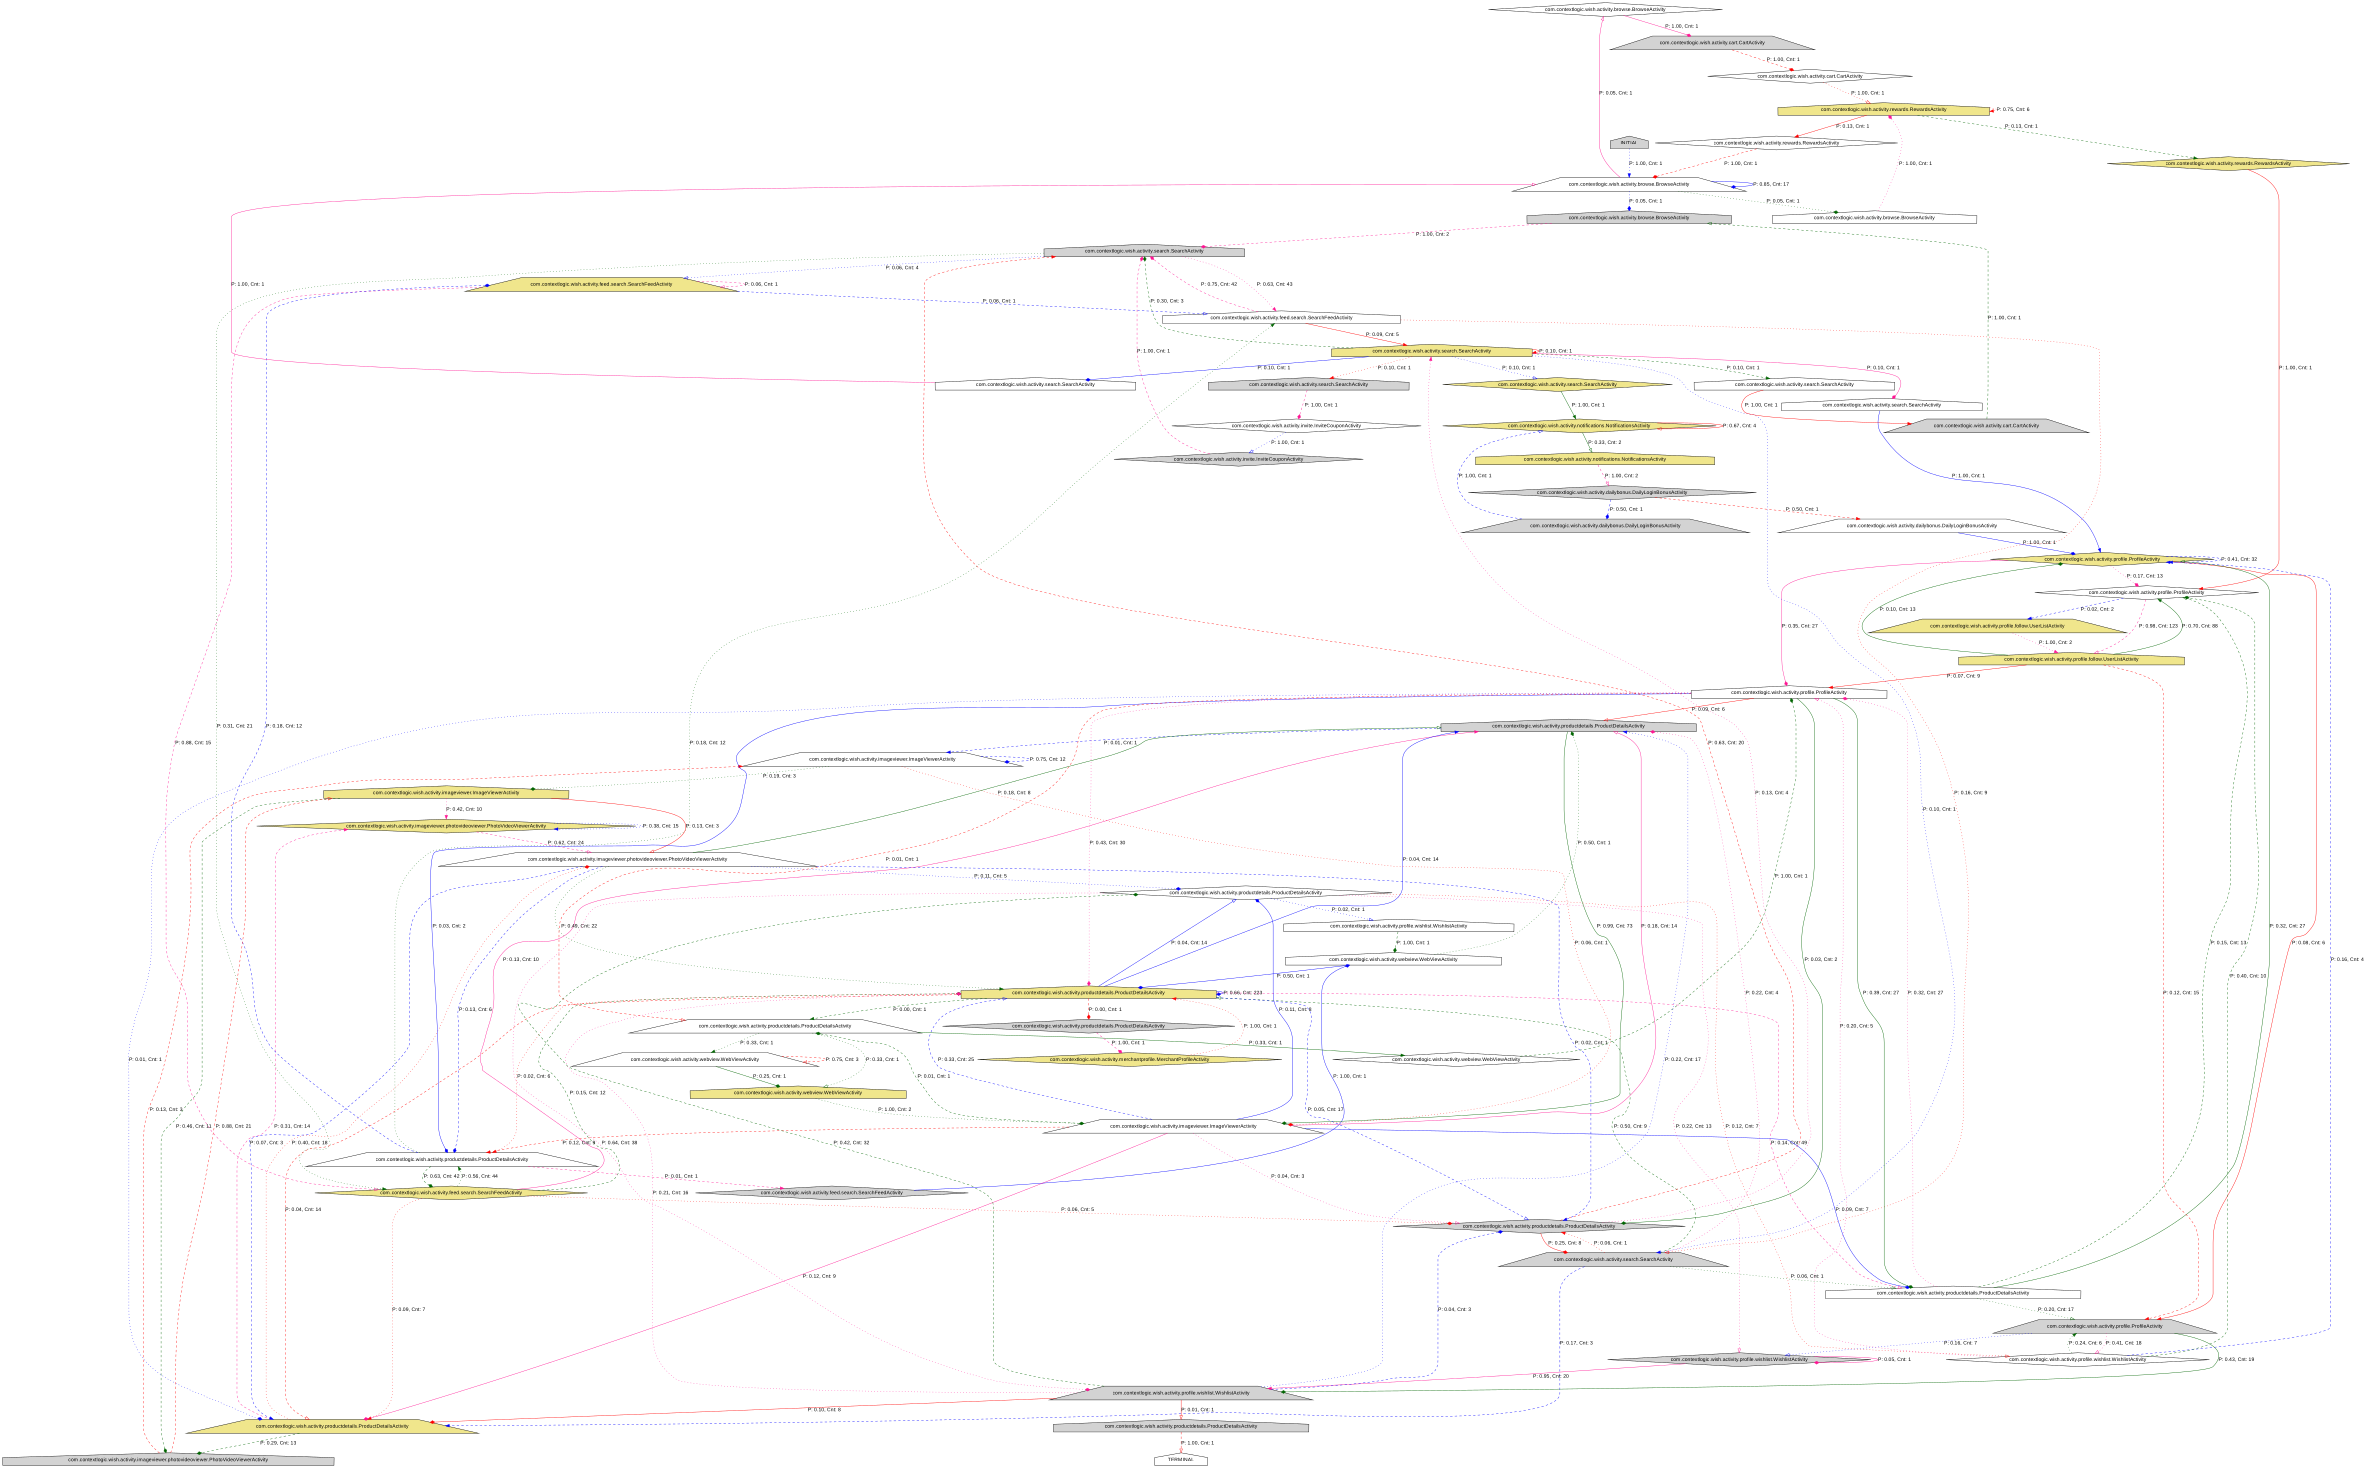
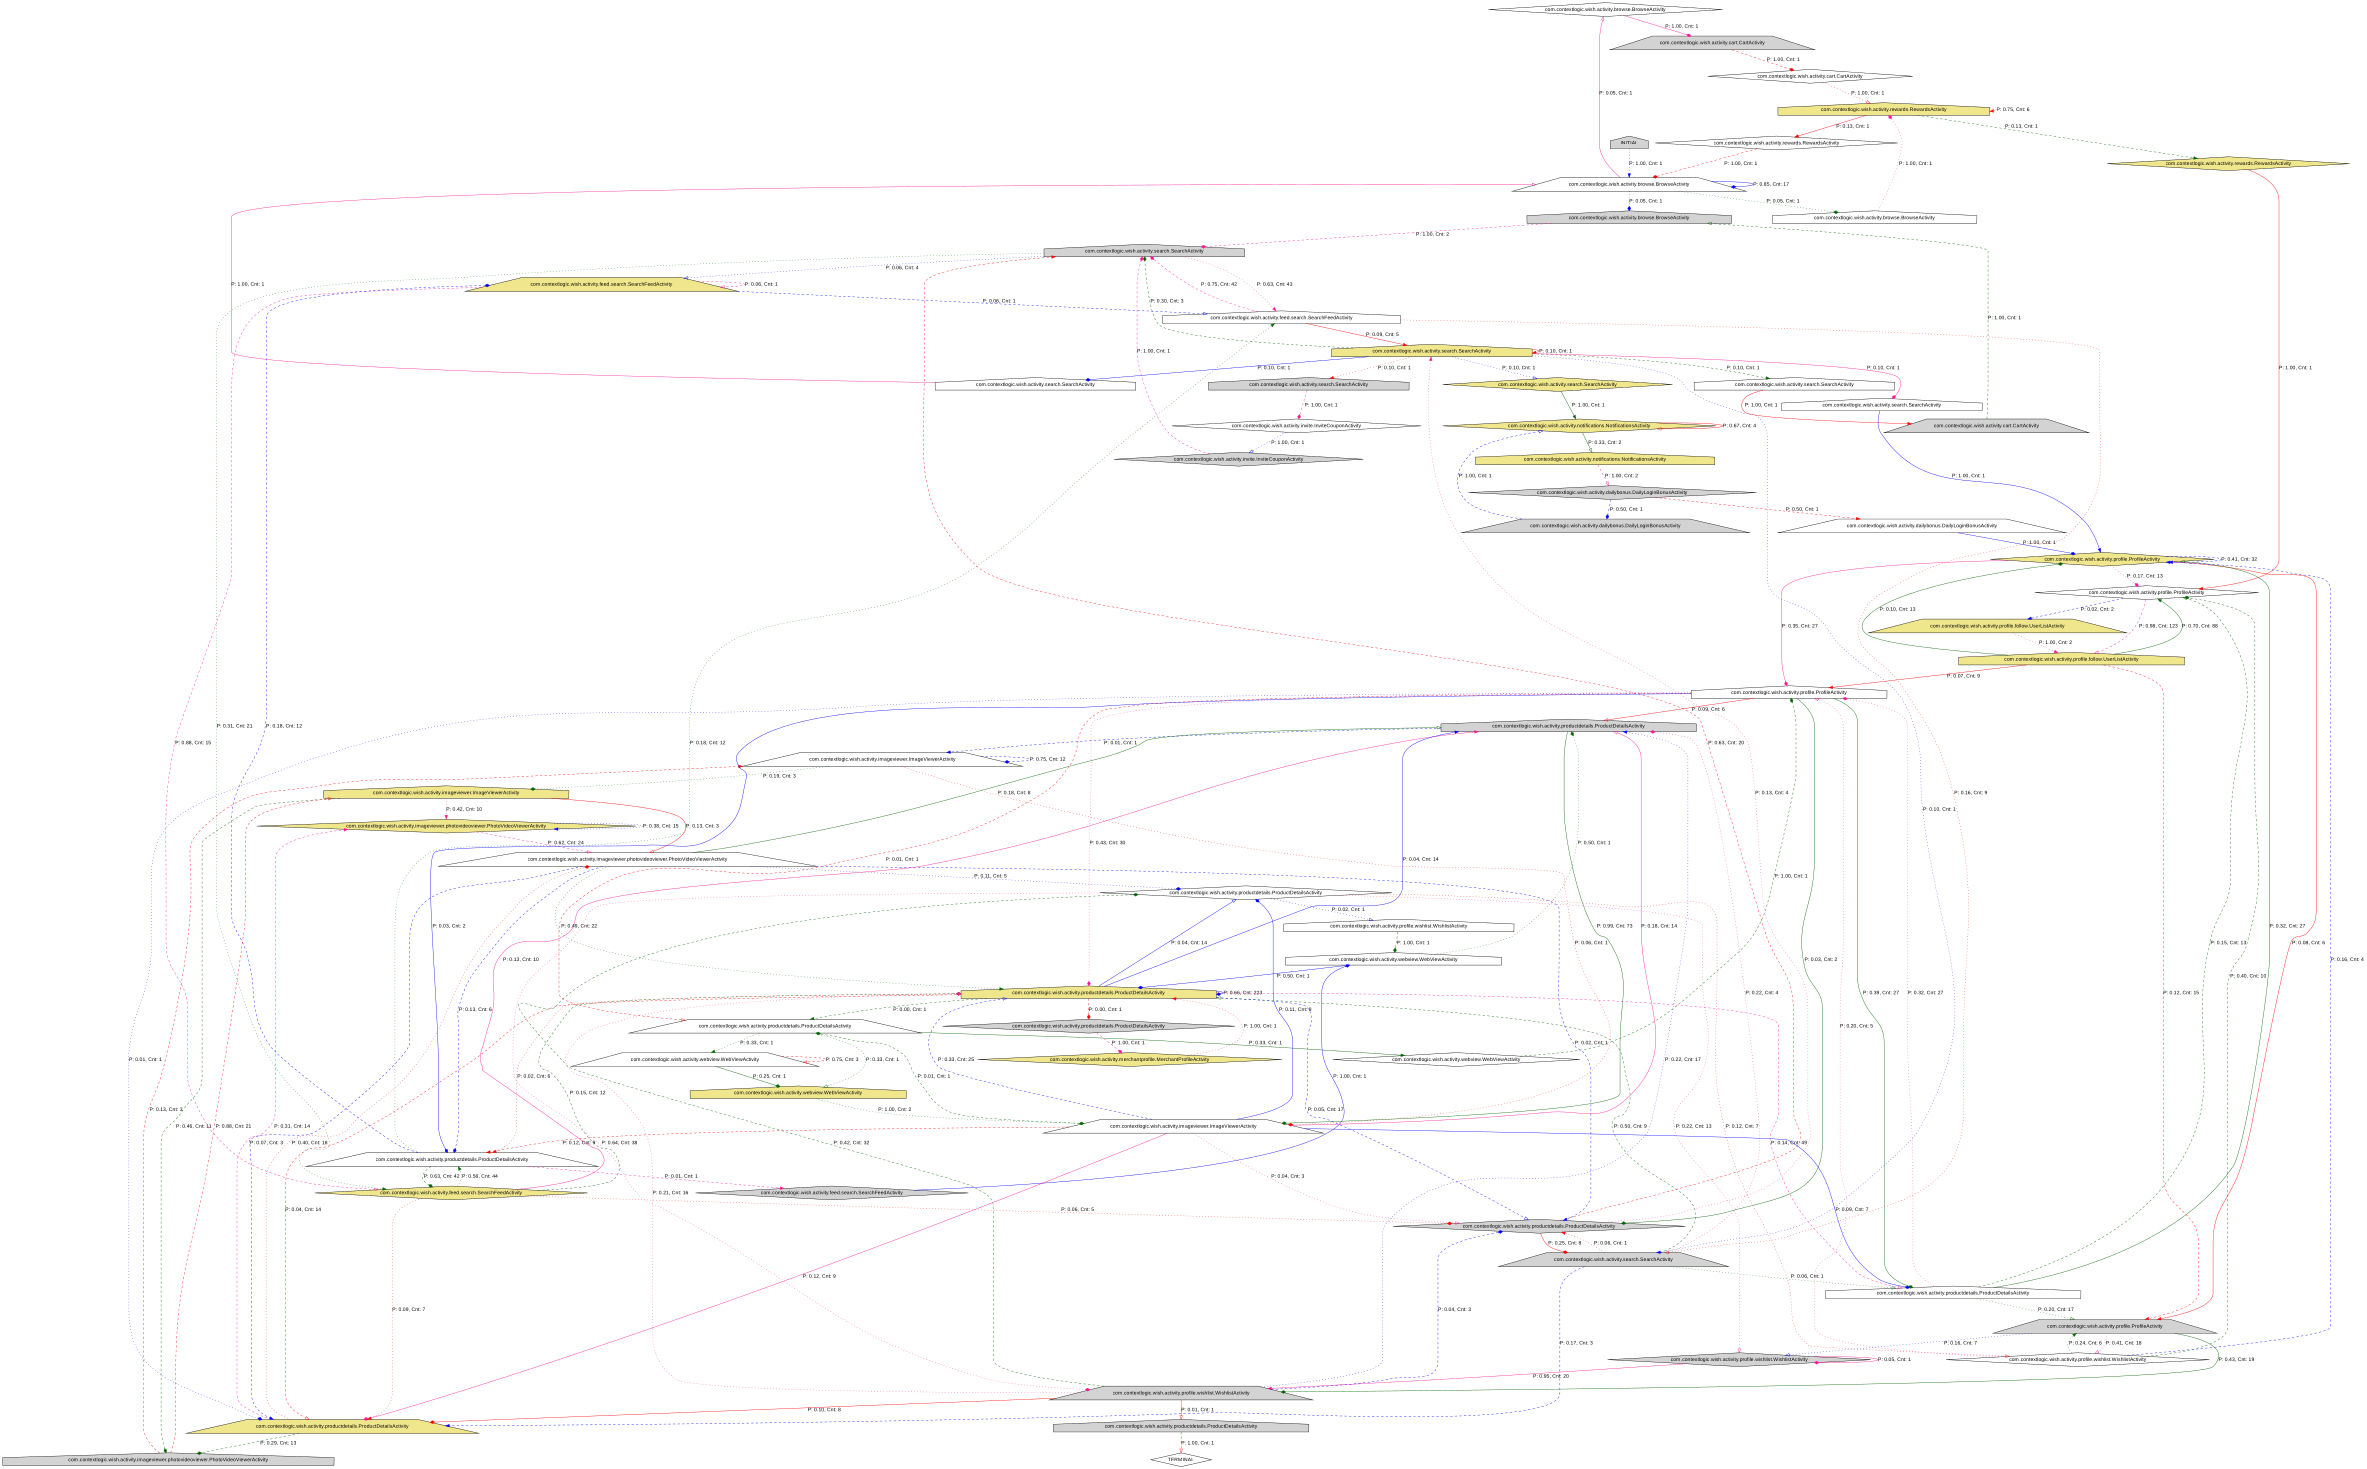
node "TERMINAL": shape house -> diamond
